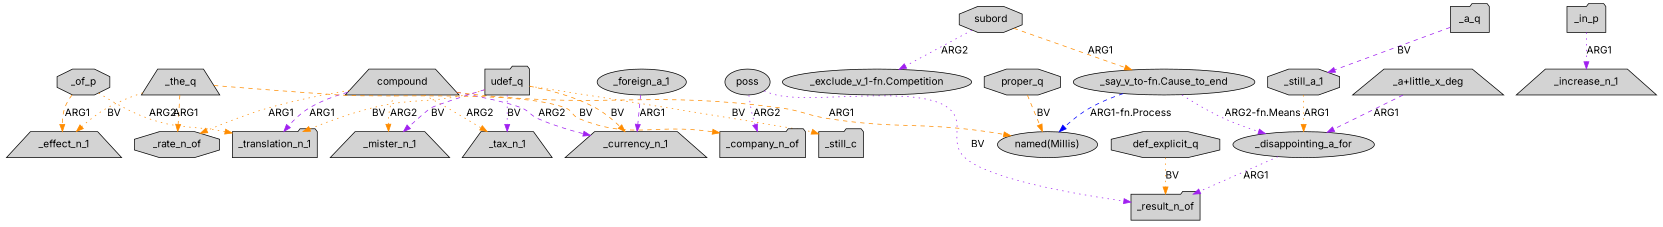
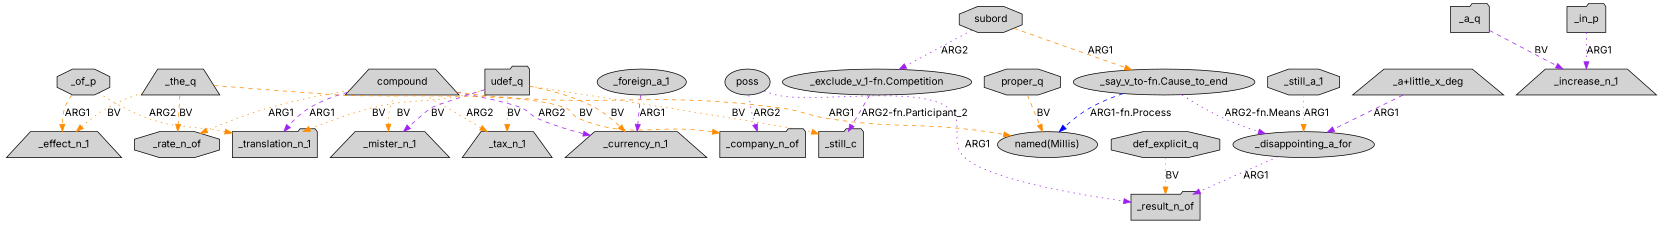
edge "_a_q" -> "_still_a_1": now "_a_q" -> "_increase_n_1"
edge "udef_q" -> "_tax_n_1": color purple -> darkorange
edge "_exclude_v_1-fn.Competition" -> "_still_c": added, label "ARG2-fn.Participant_2"
edge "_the_q" -> "_rate_n_of": label "ARG1" -> "BV"
edge "compound" -> "_mister_n_1": label "ARG2" -> "BV"
edge "poss" -> "_result_n_of": label "BV" -> "ARG1"
